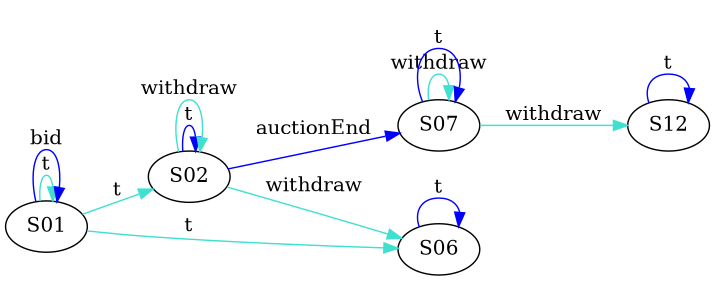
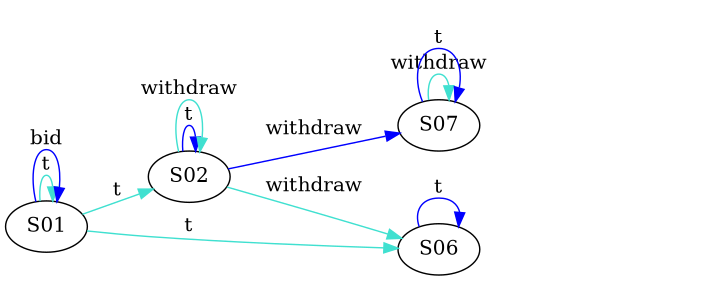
node "S12": removed
edge "S02" -> "S07": label "auctionEnd" -> "withdraw"
